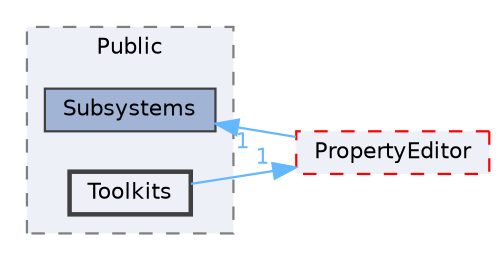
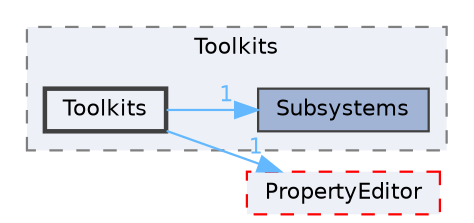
cluster "Public": label "Public" -> "Toolkits"
edge "PropertyEditor" -> "Subsystems": now "Toolkits" -> "Subsystems"
